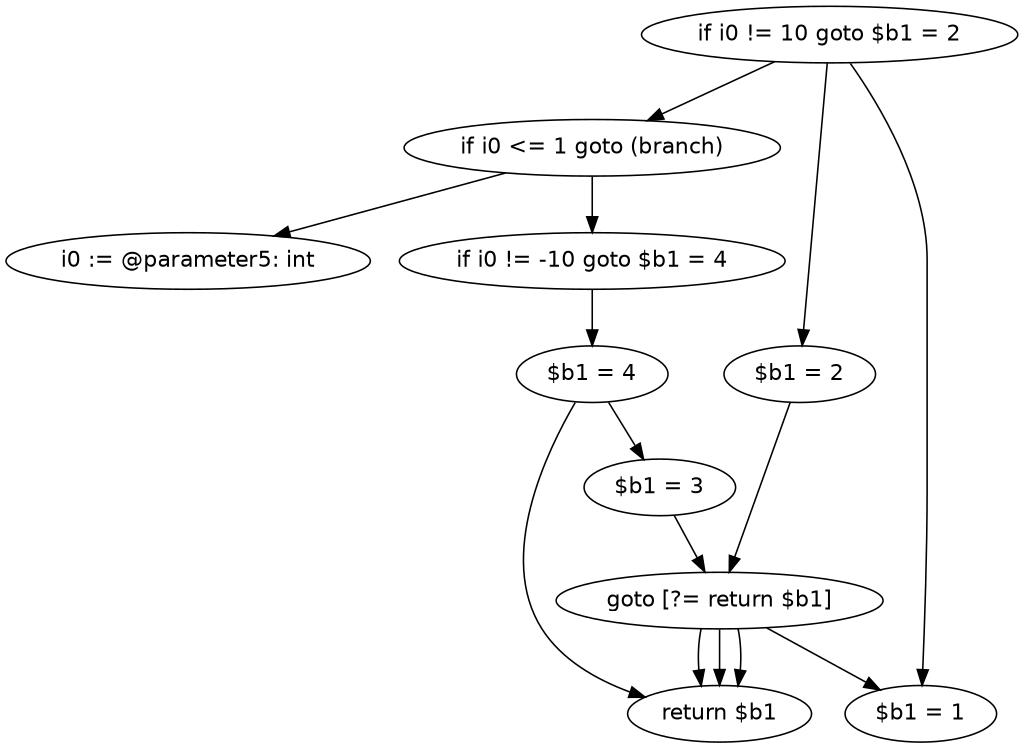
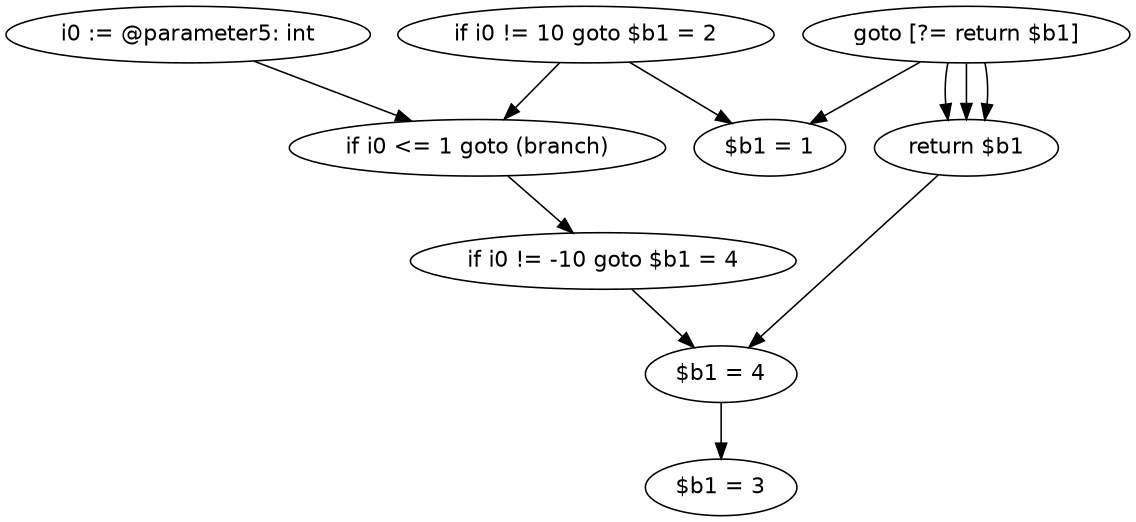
edge "if i0 <= 1 goto (branch)" -> "i0 := @parameter5: int": reversed
node "$b1 = 2": removed
edge "$b1 = 3" -> "goto [?= return $b1]": removed
edge "$b1 = 4" -> "return $b1": reversed
